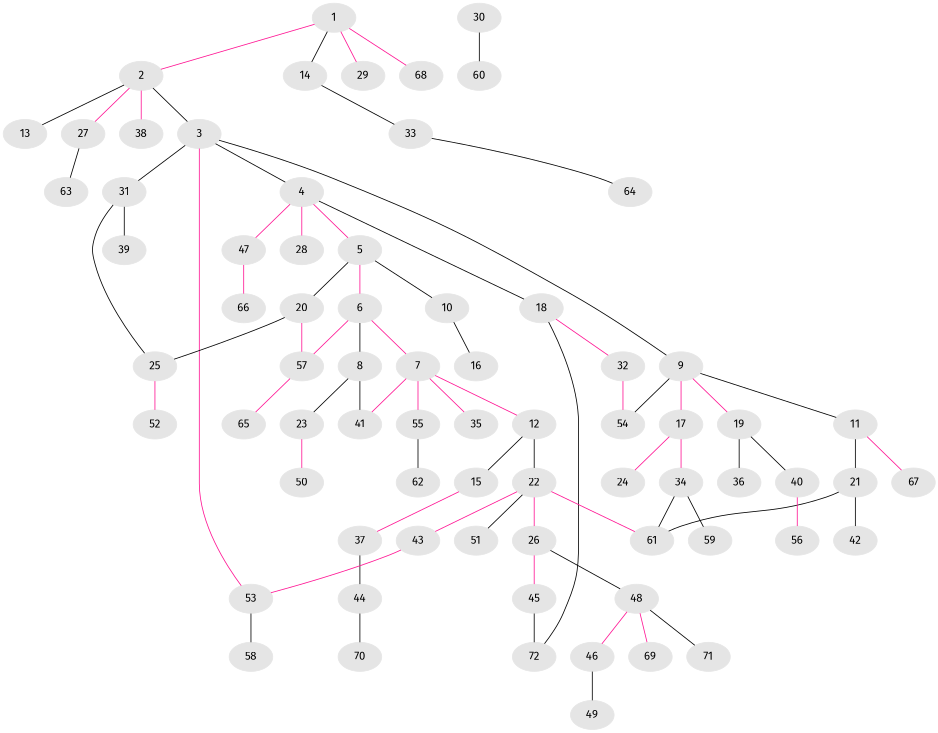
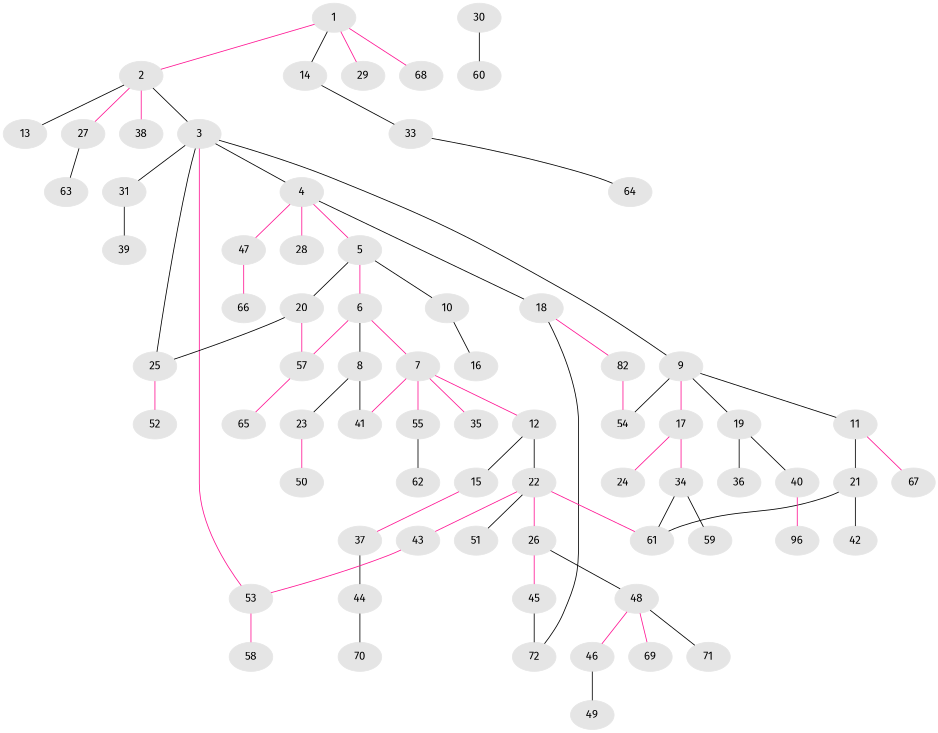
edge "31" -- "25": now "3" -- "25"
node "32": label "32" -> "82"
edge "9" -- "19": color deeppink -> black
node "56": label "56" -> "96"
edge "53" -- "58": color black -> deeppink
